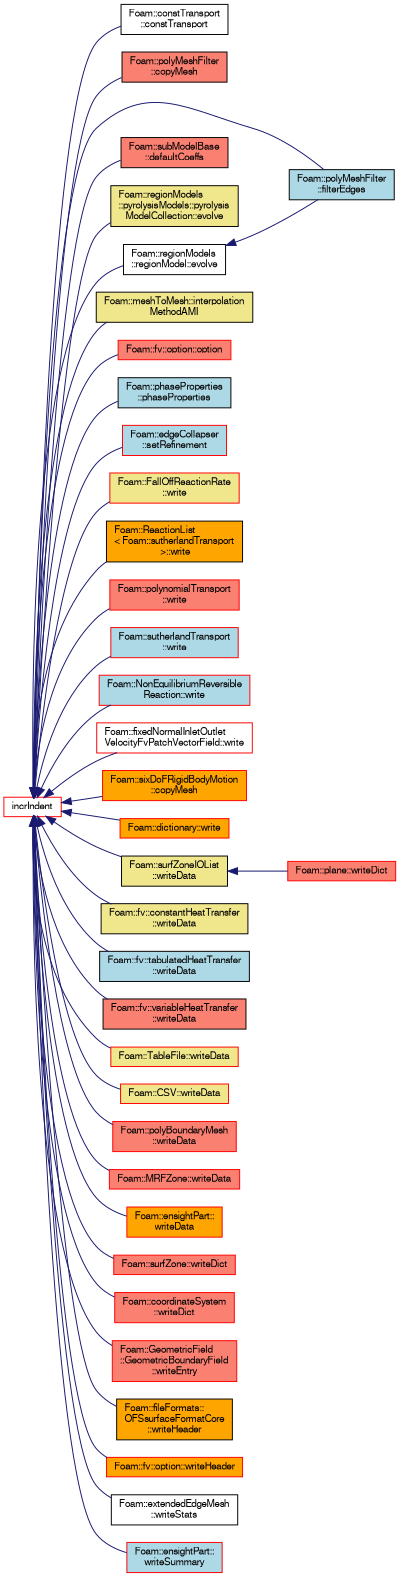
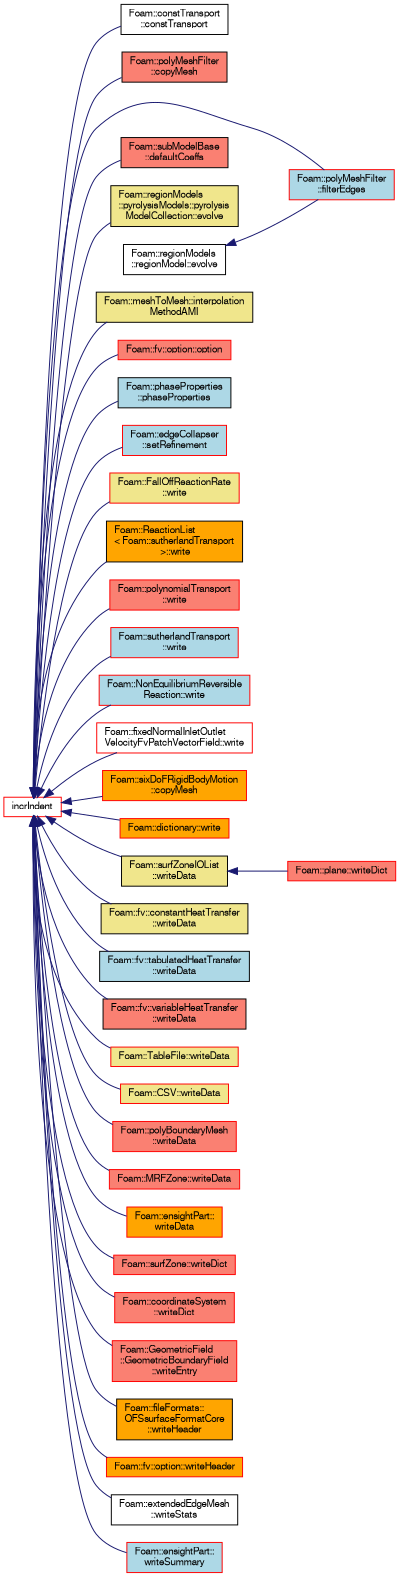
node "Foam::polyMeshFilter ::filterEdges": color black -> red
edge "Foam::regionModels ::regionModel::evolve" -> "incrIndent": removed
